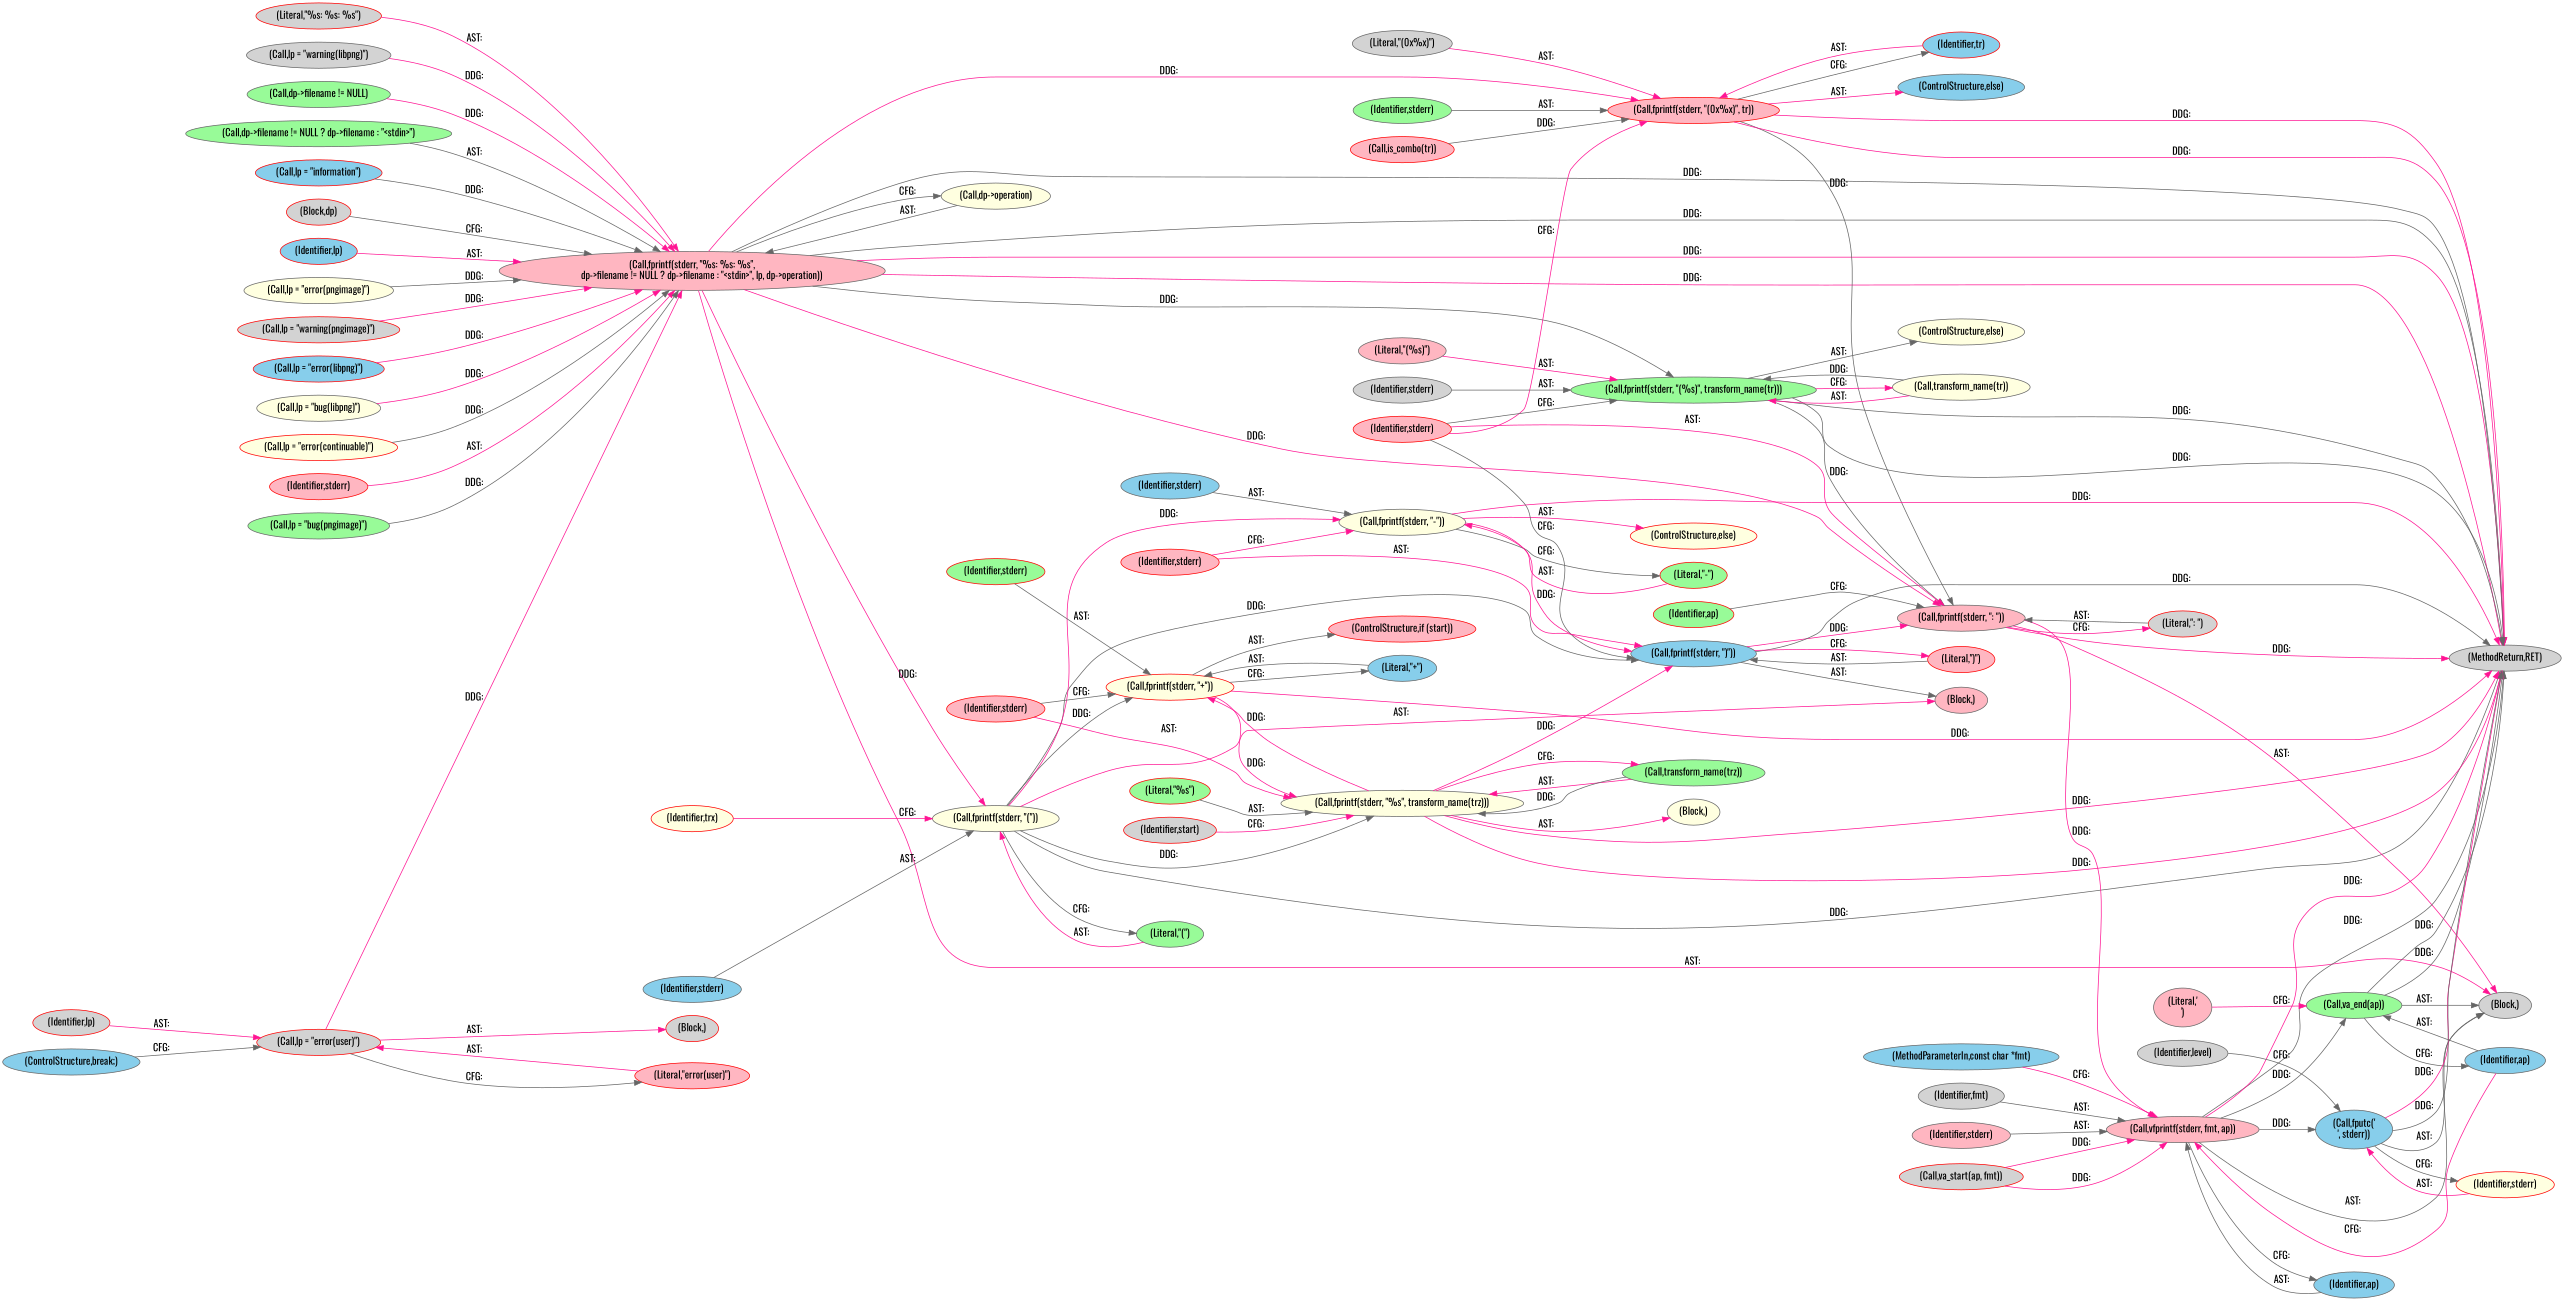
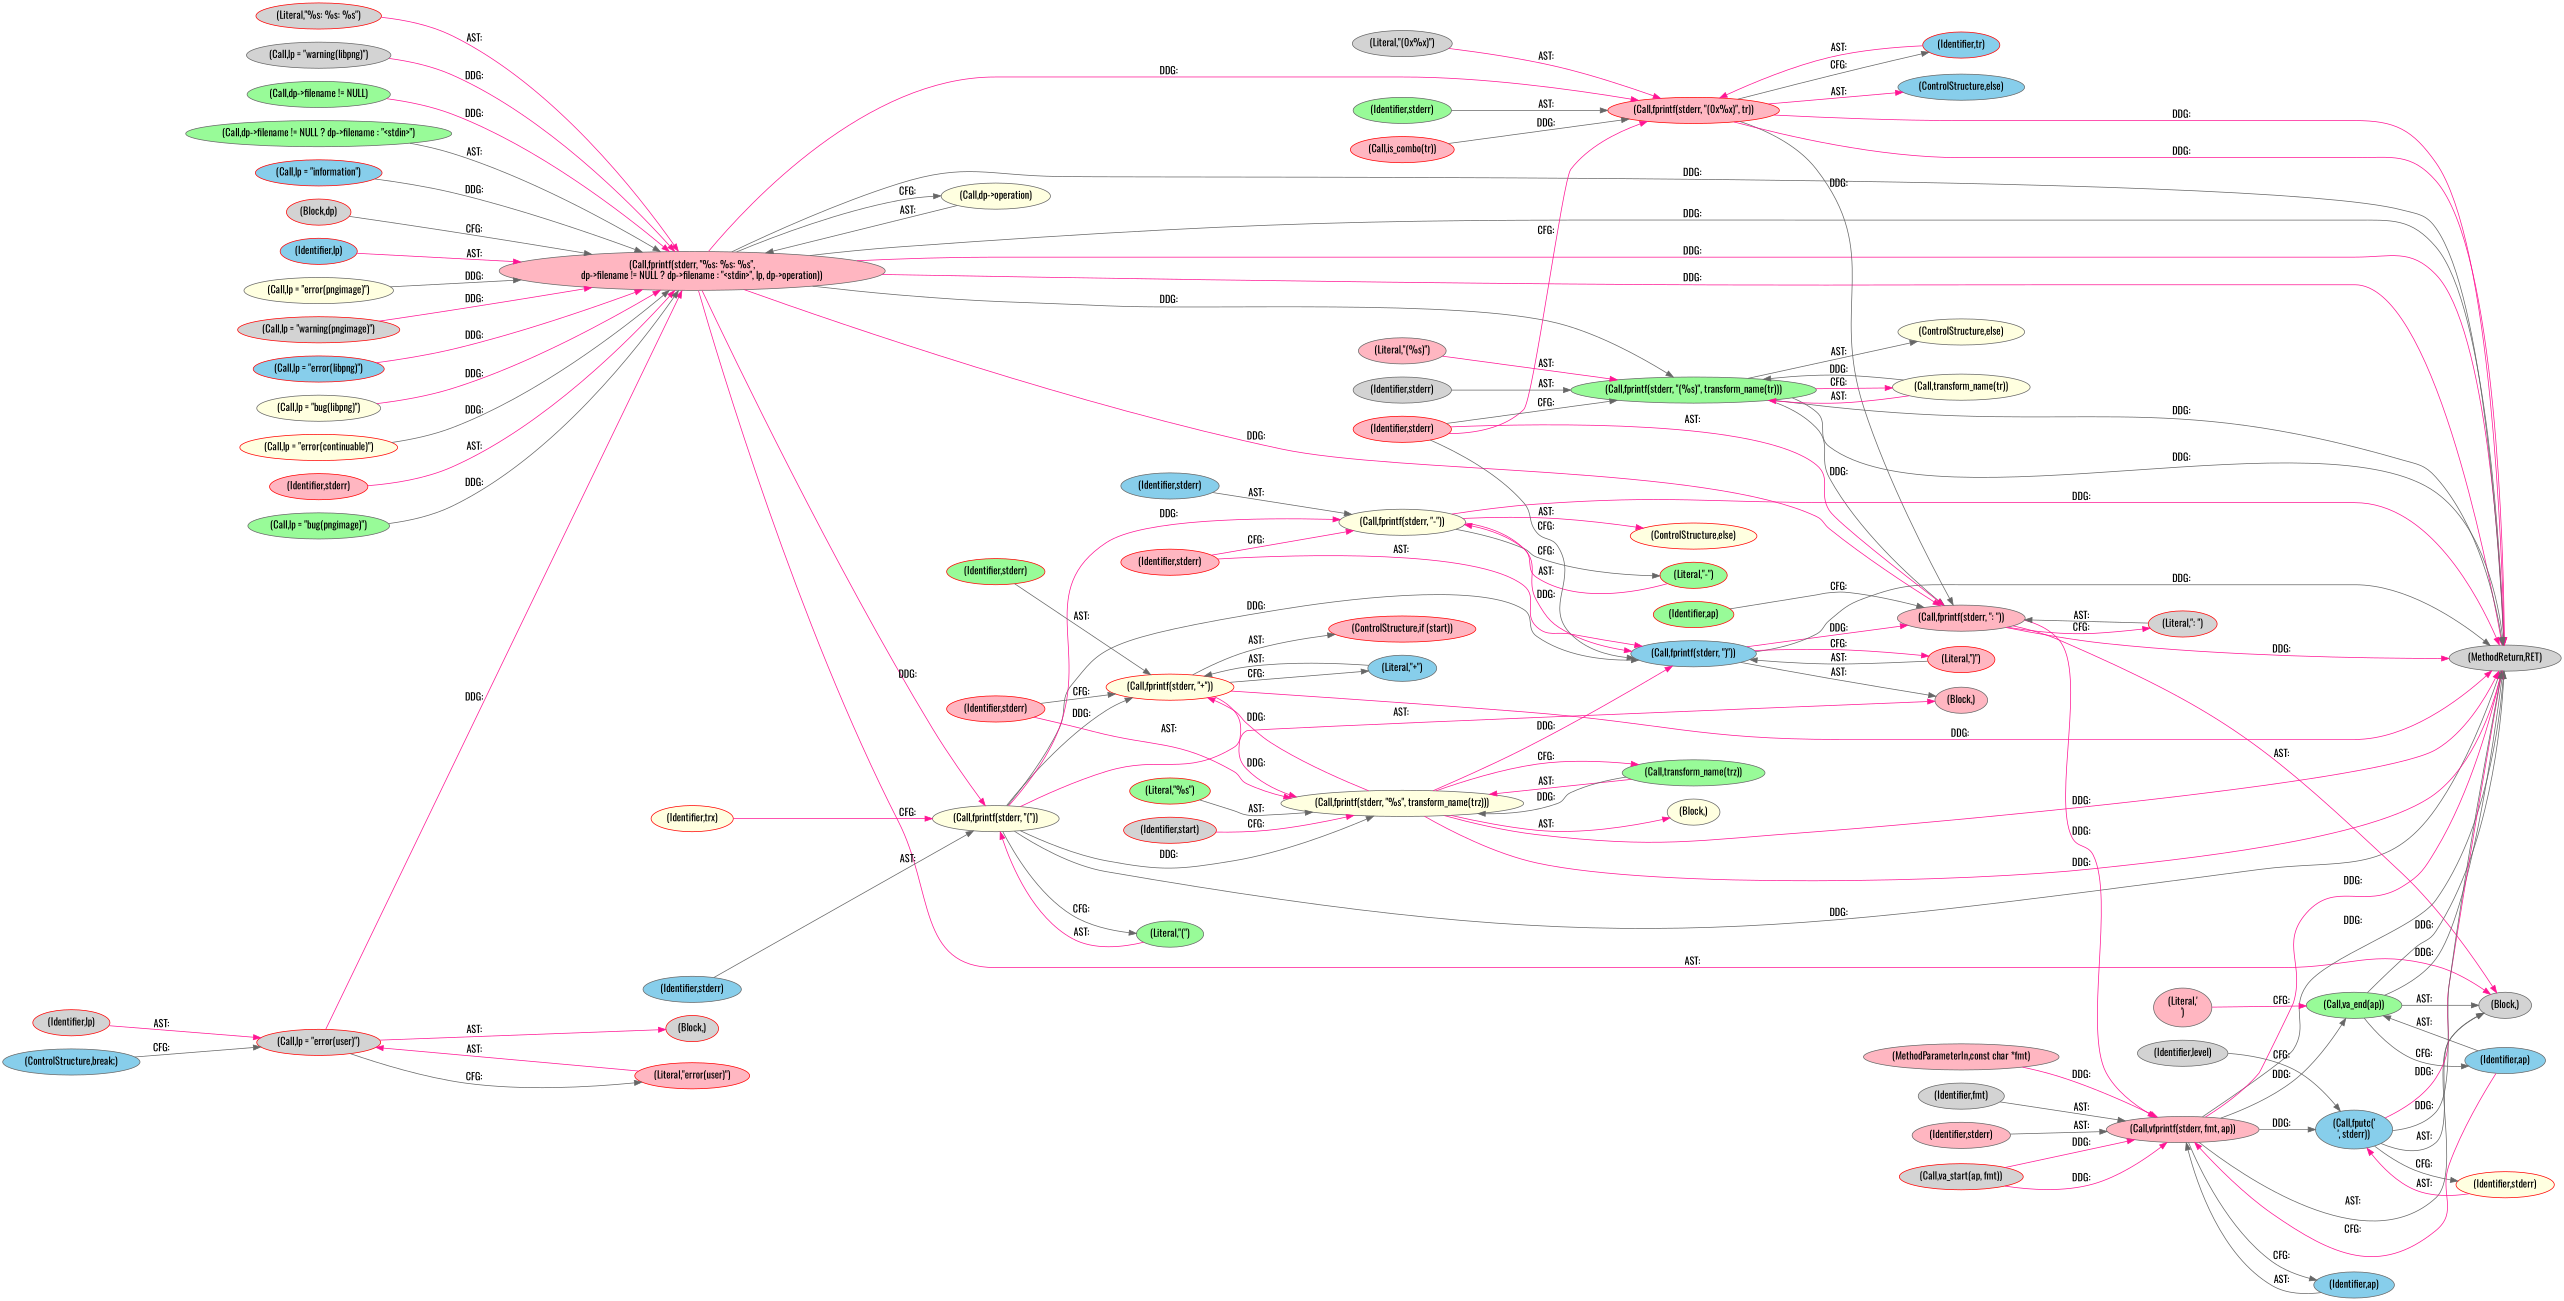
node "(MethodParameterIn,const char *fmt)": fillcolor skyblue -> lightpink
edge "(MethodParameterIn,const char *fmt)" -> "(Call,vfprintf(stderr, fmt, ap))": label "CFG: " -> "DDG: "
